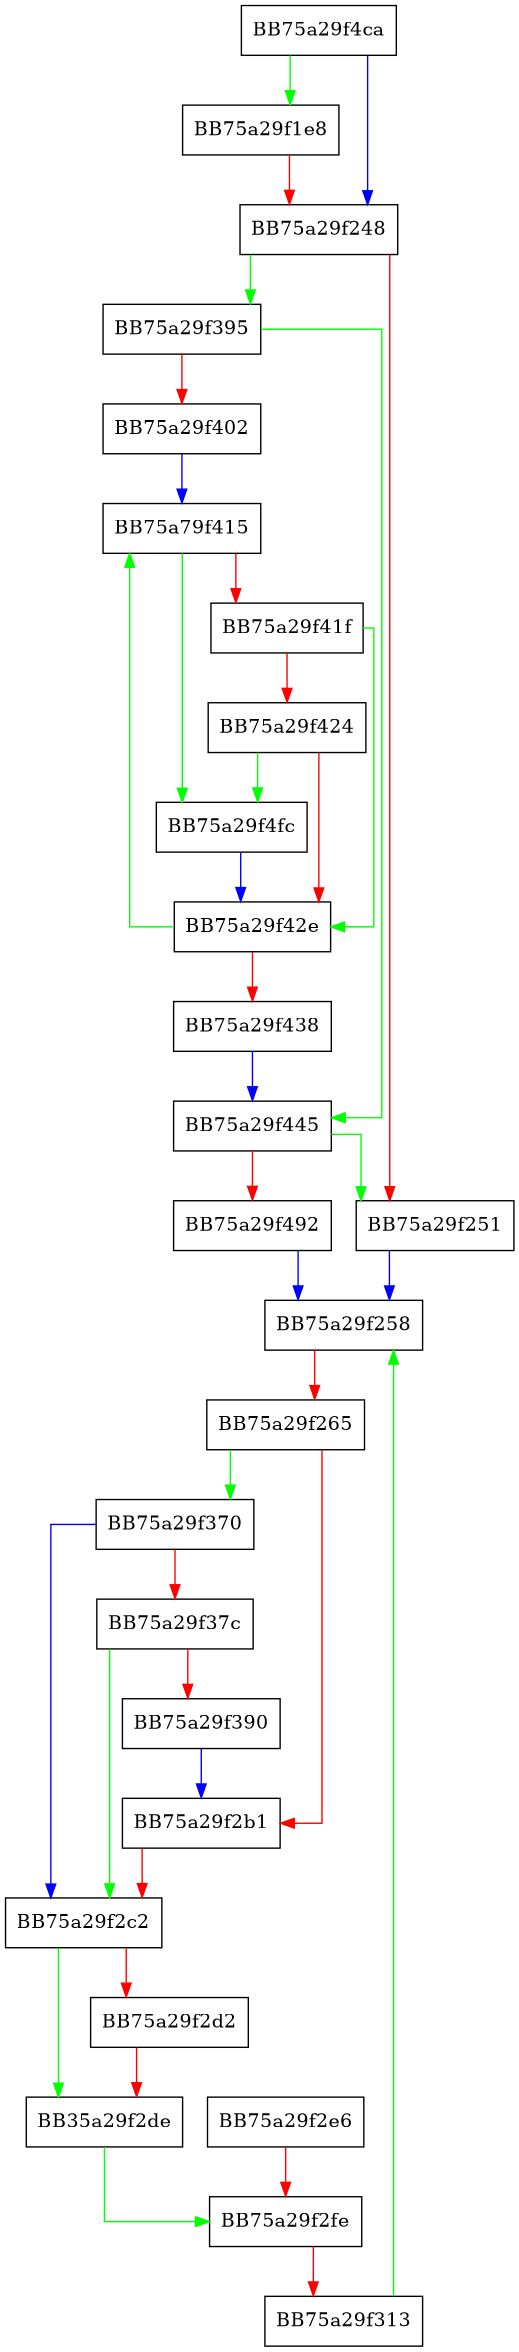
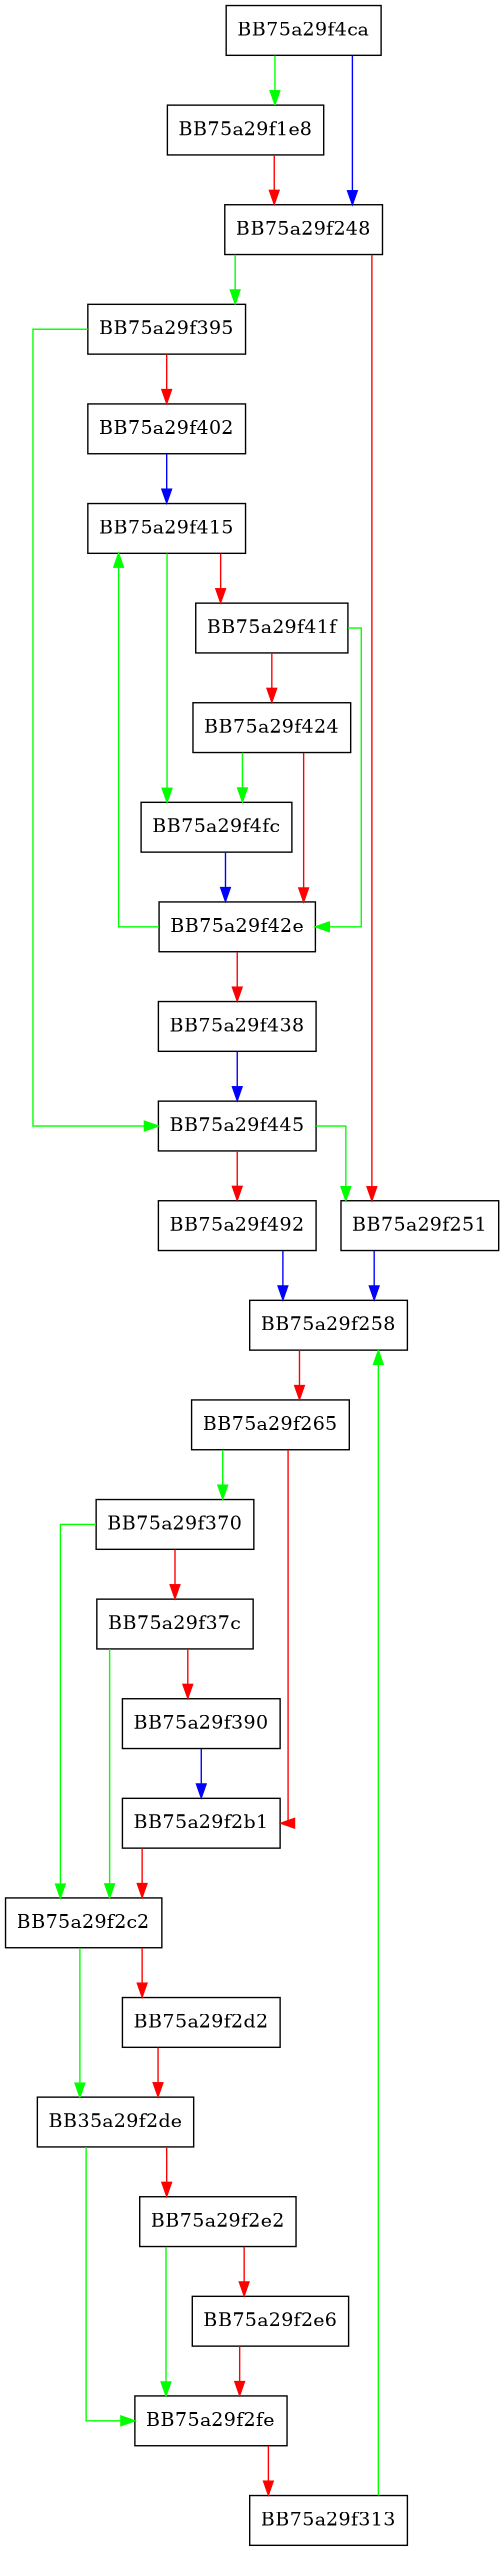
node "BB75a79f415": label "BB75a79f415" -> "BB75a29f415"
edge "BB75a29f370" -> "BB75a29f2c2": color blue -> green
node "BB75a29f2e2": added
